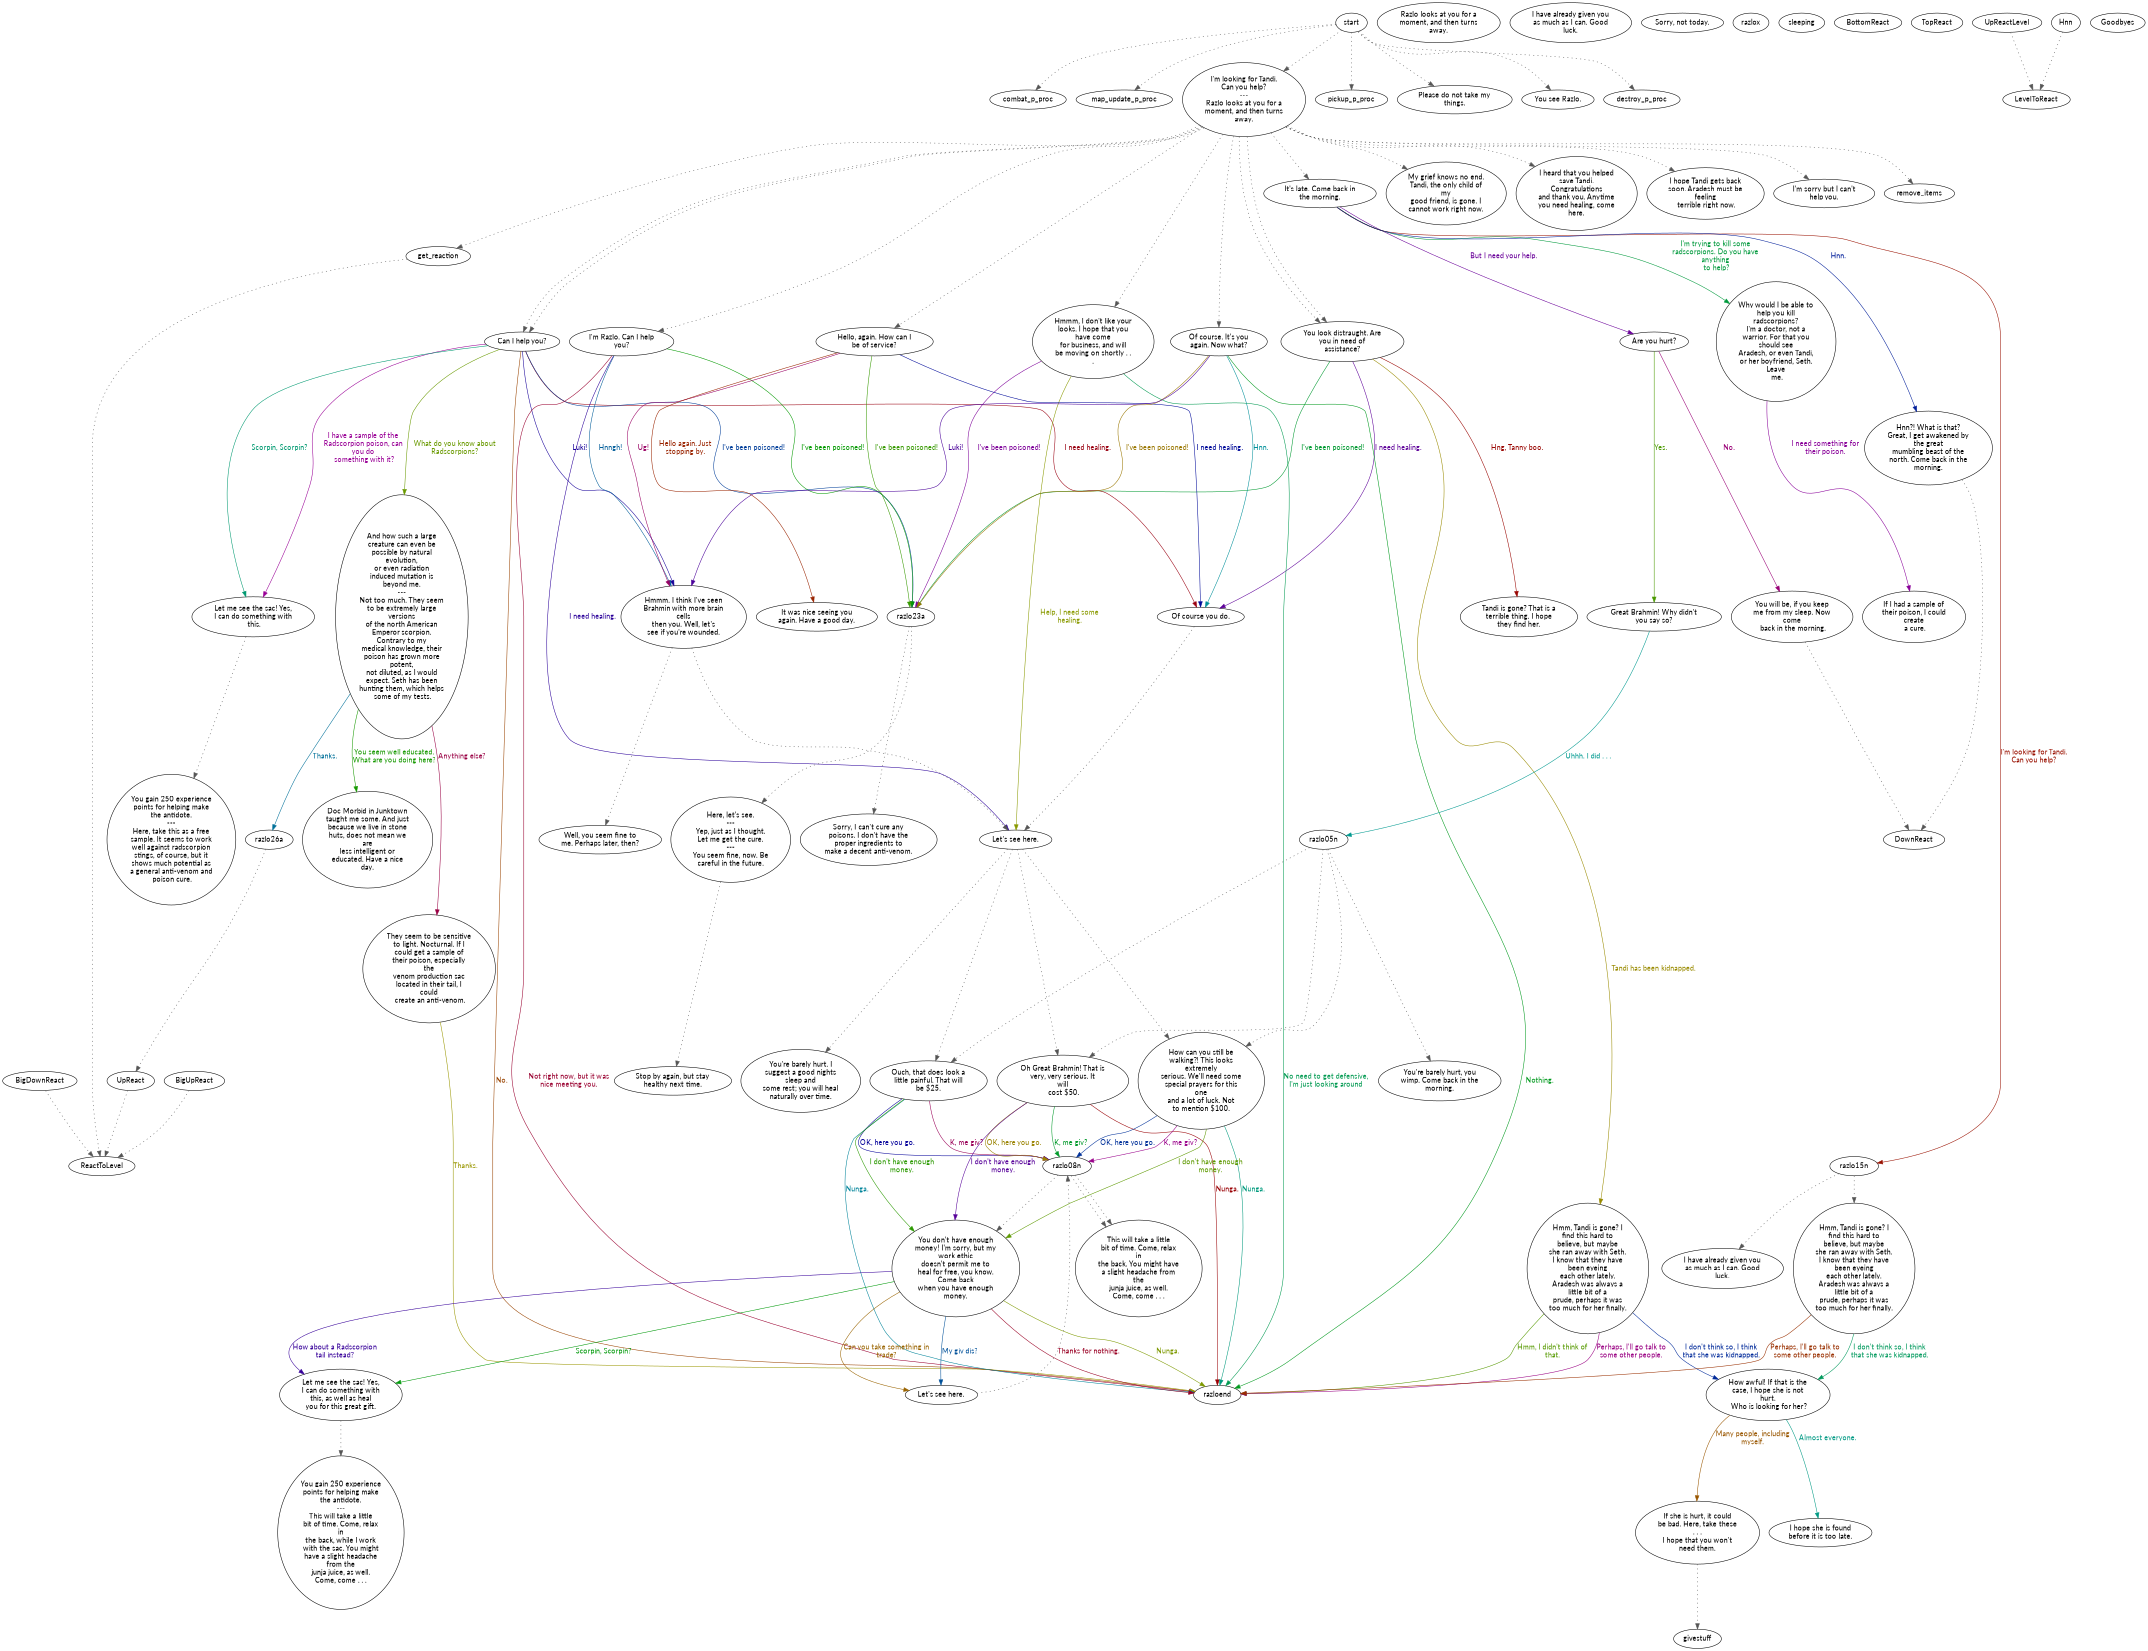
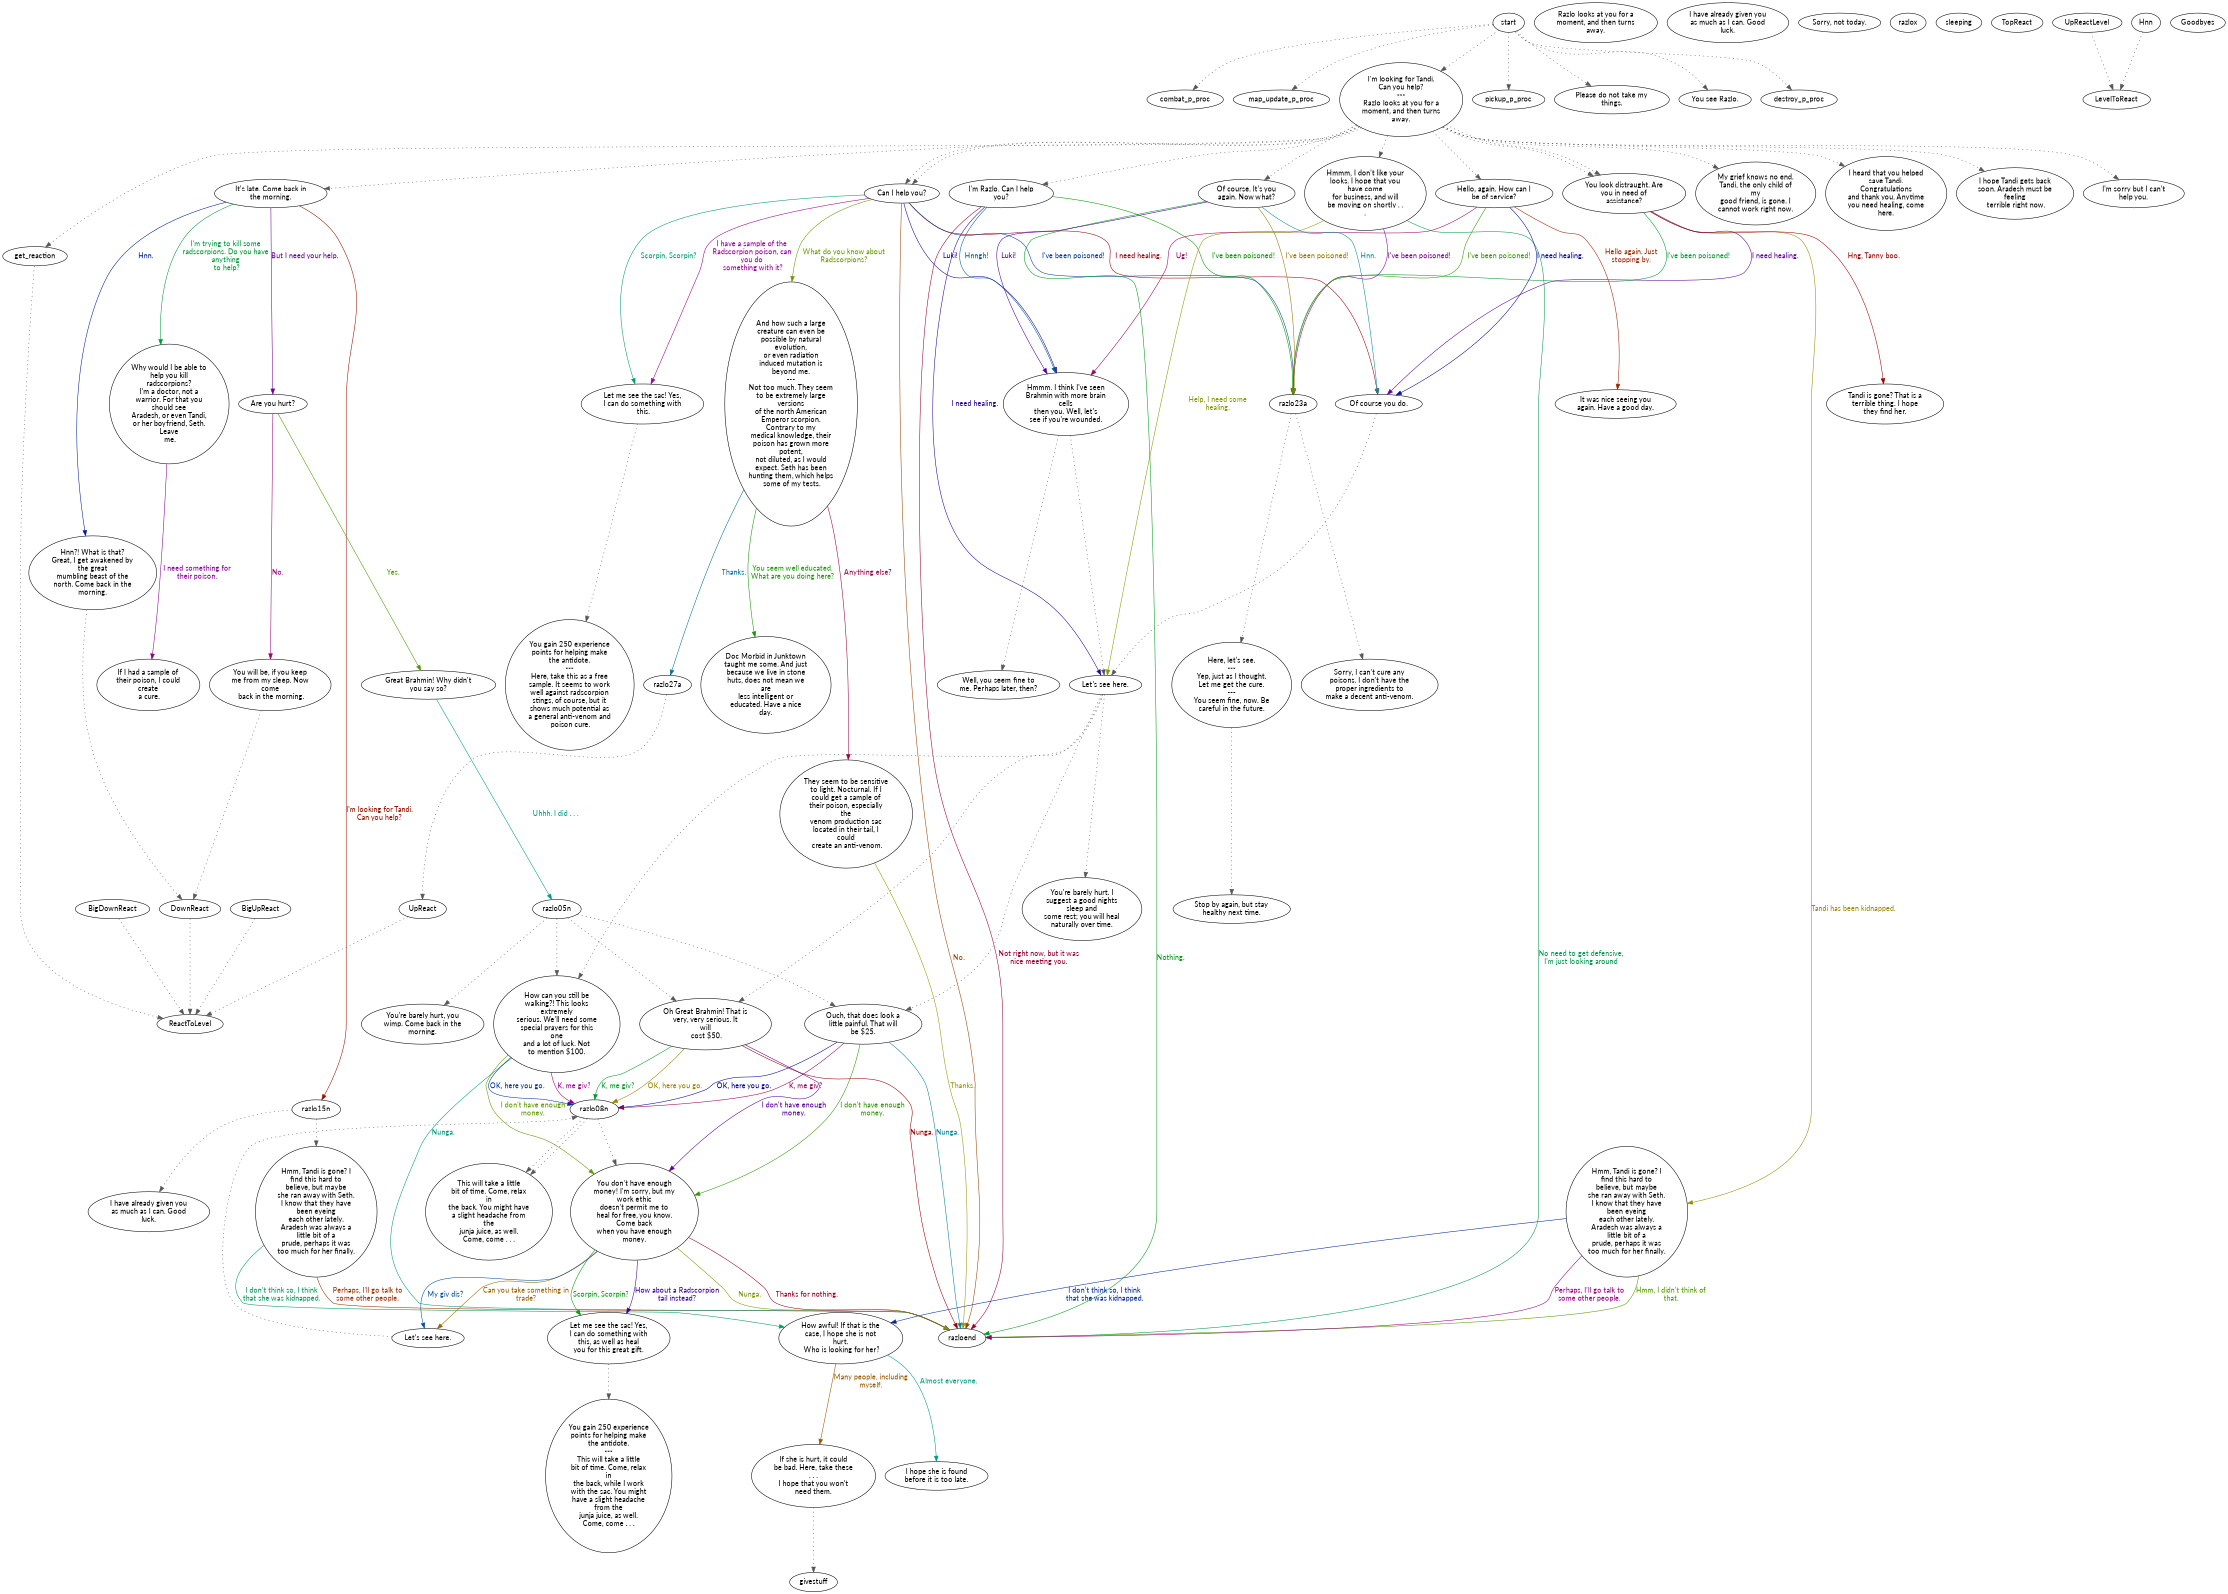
node "BottomReact": removed
node "remove_items": removed
node "razlo26a": label "razlo26a" -> "razlo27a"
edge "DownReact" -> "ReactToLevel": added
